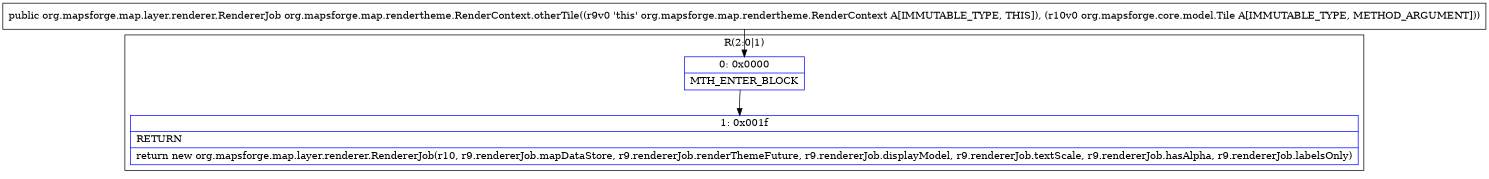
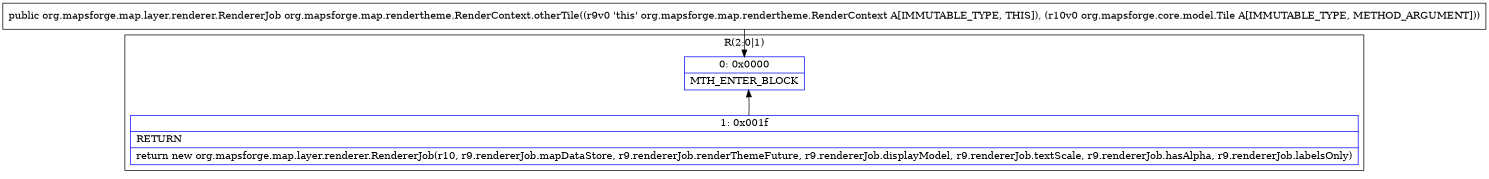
edge "0: 0x0000" -> "1: 0x001f": reversed
